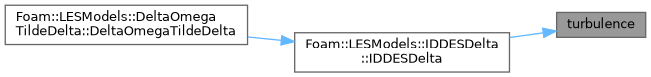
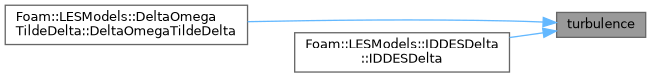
edge "Foam::LESModels::DeltaOmega TildeDelta::DeltaOmegaTildeDelta" -> "Foam::LESModels::IDDESDelta ::IDDESDelta": now "Foam::LESModels::DeltaOmega TildeDelta::DeltaOmegaTildeDelta" -> "turbulence"
